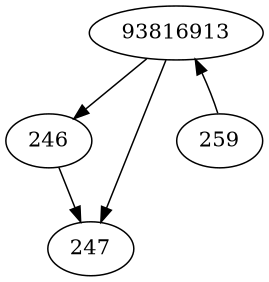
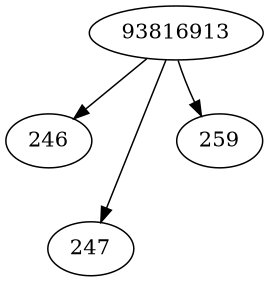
edge "259" -> "93816913": reversed
edge "246" -> "247": removed
